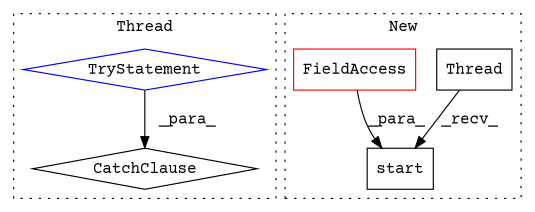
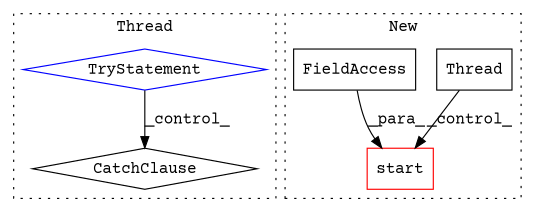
node "FieldAccess": color red -> black
edge "TryStatement" -> "CatchClause": label "_para_" -> "_control_"
edge "Thread" -> "start": label "_recv_" -> "_control_"
node "start": color black -> red
